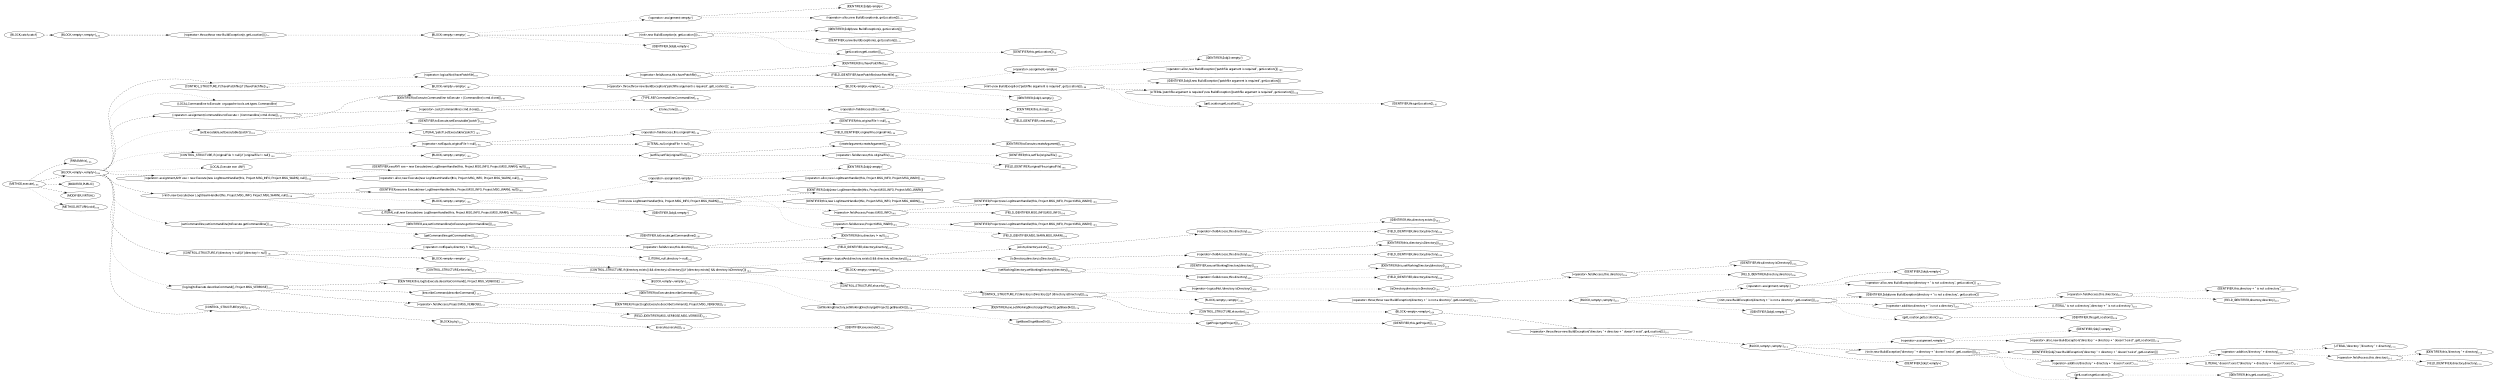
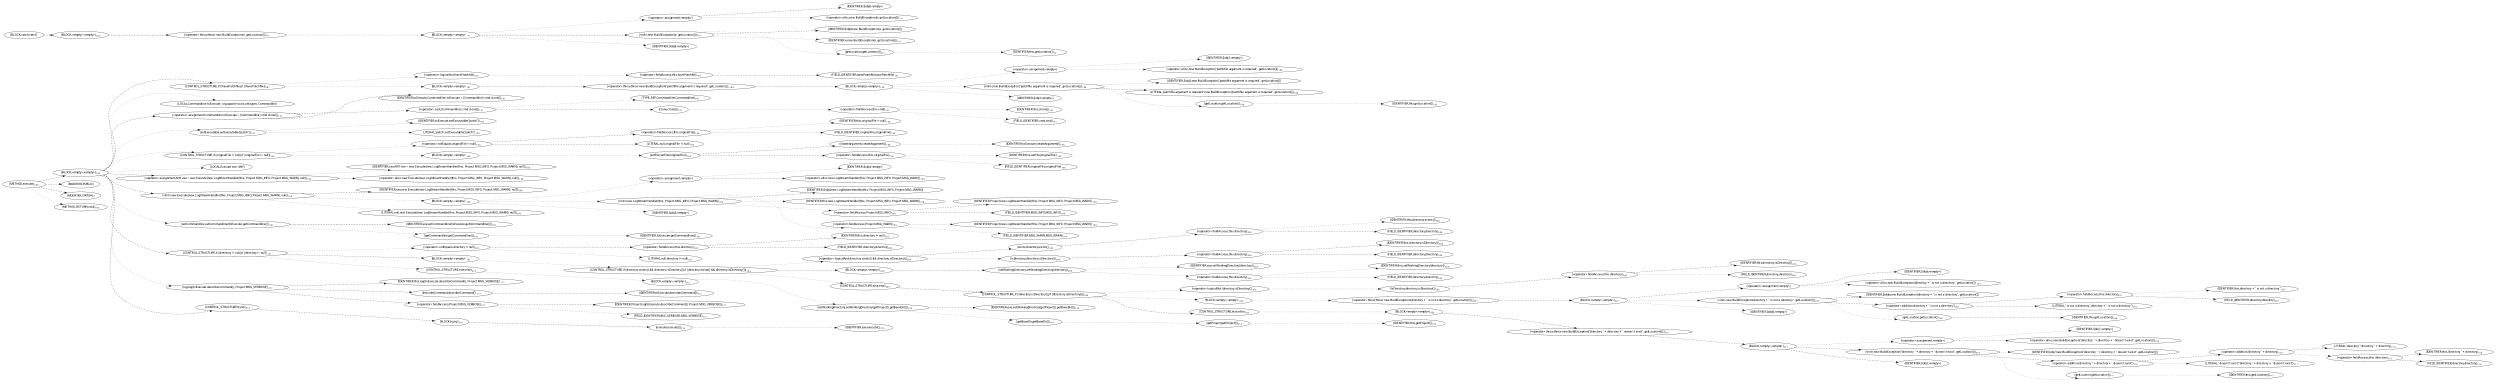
node "(IDENTIFIER,this,!havePatchfile)": removed
node "(PARAM,this)": removed
